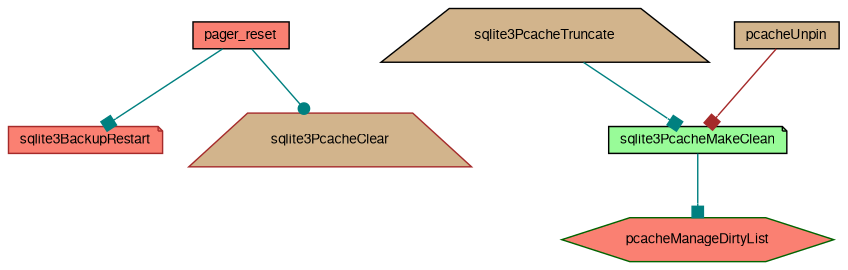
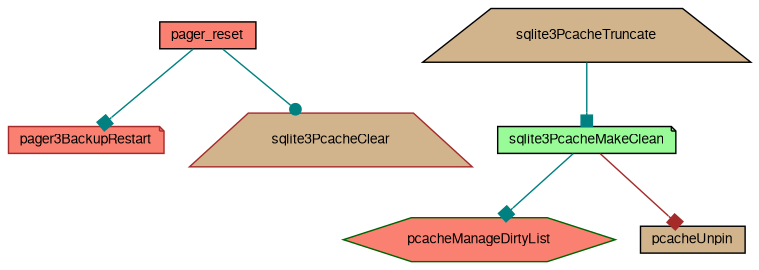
edge "pcacheUnpin" -> "sqlite3PcacheMakeClean": reversed
node "sqlite3BackupRestart": label "sqlite3BackupRestart" -> "pager3BackupRestart"
